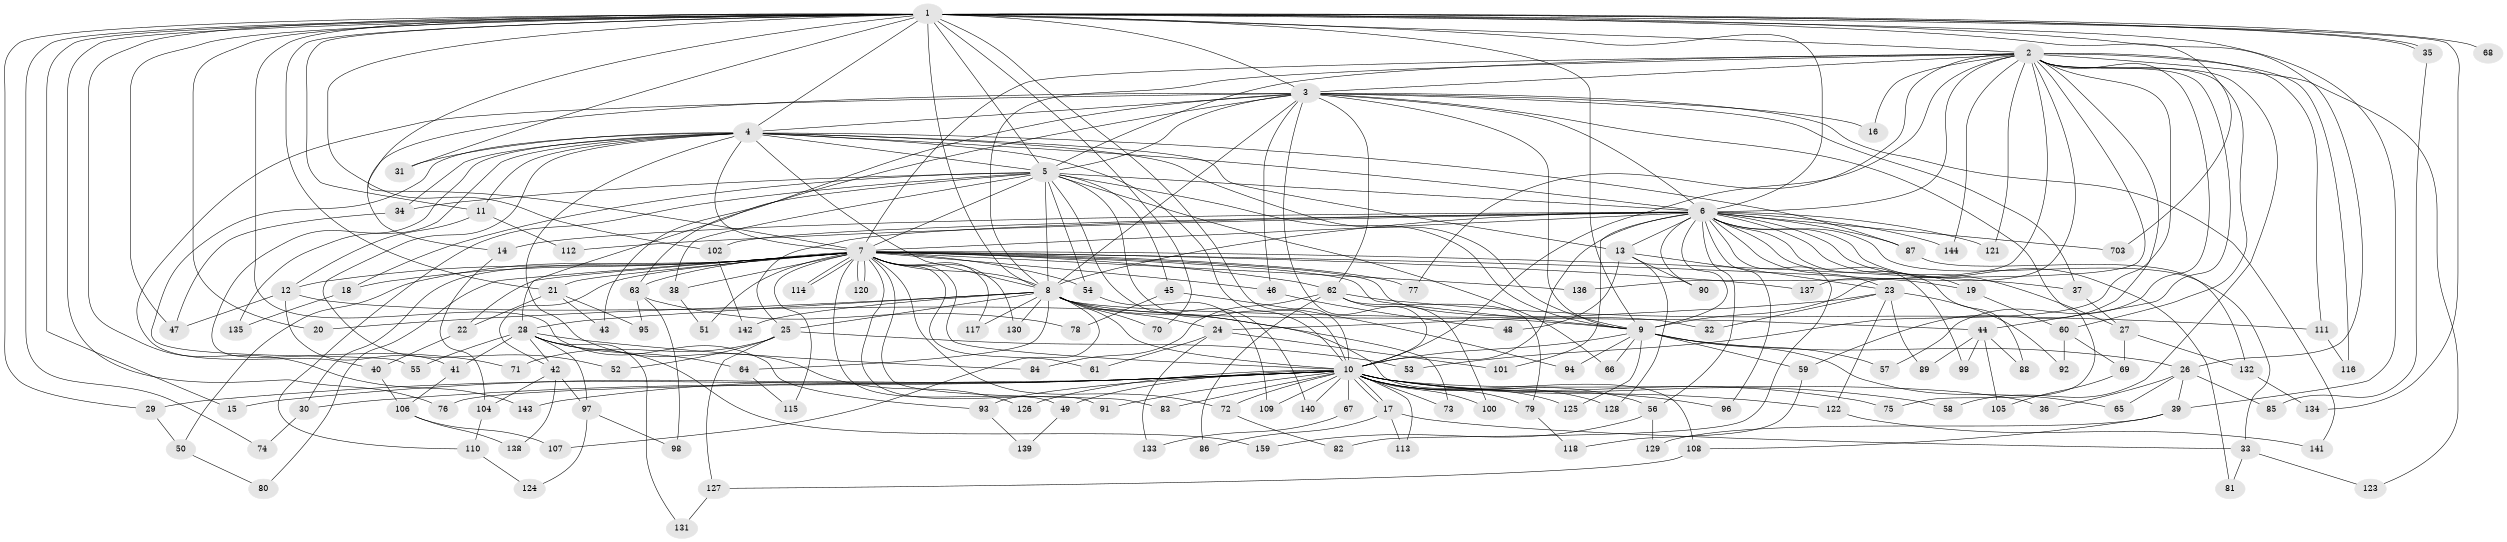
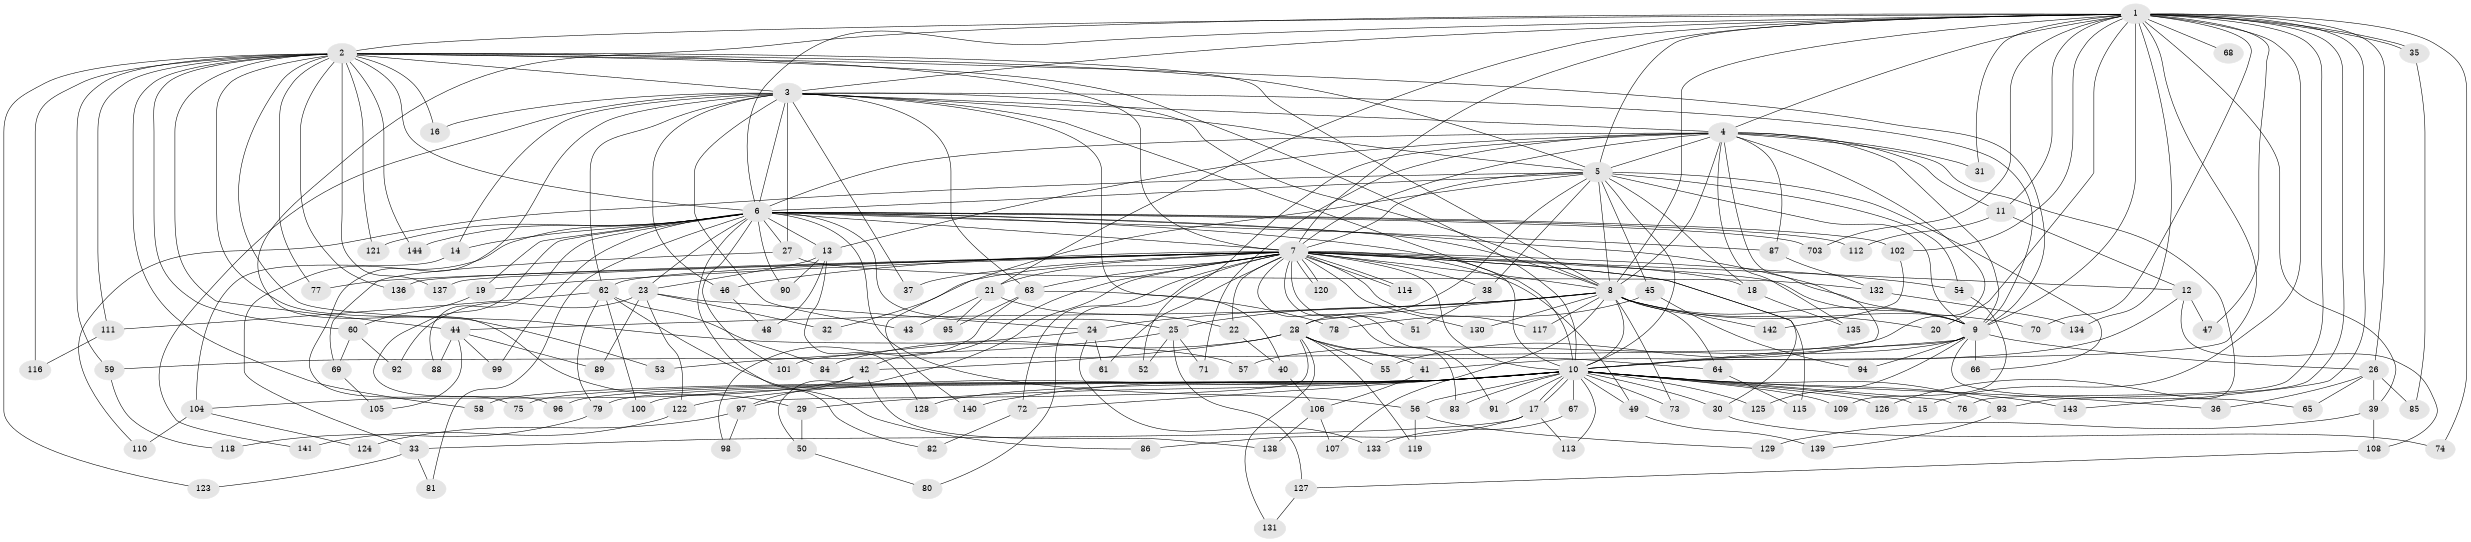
node "34": removed
edge "37" -- "27": now "3" -- "27"
node "159": label "159" -> "119"
edge "110" -- "124": now "104" -- "124"
